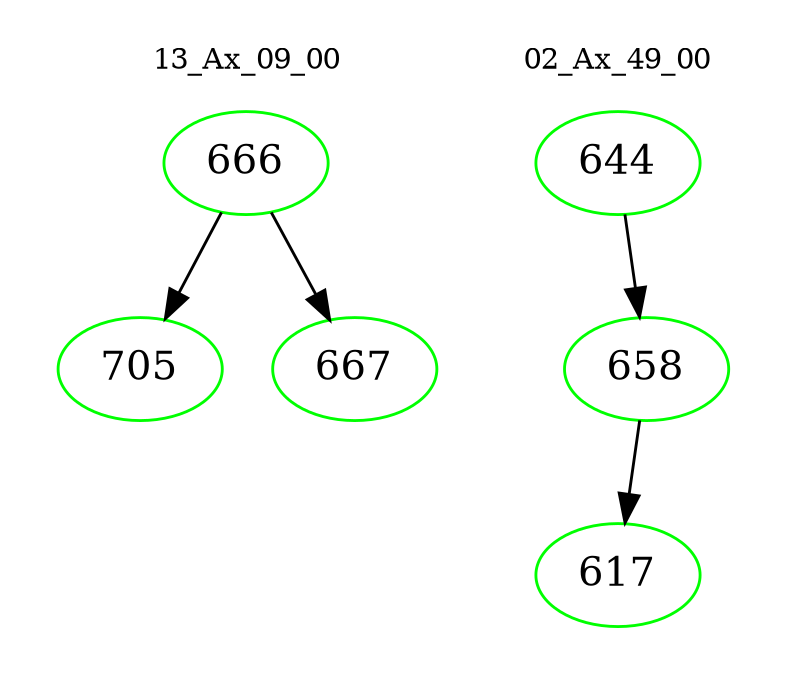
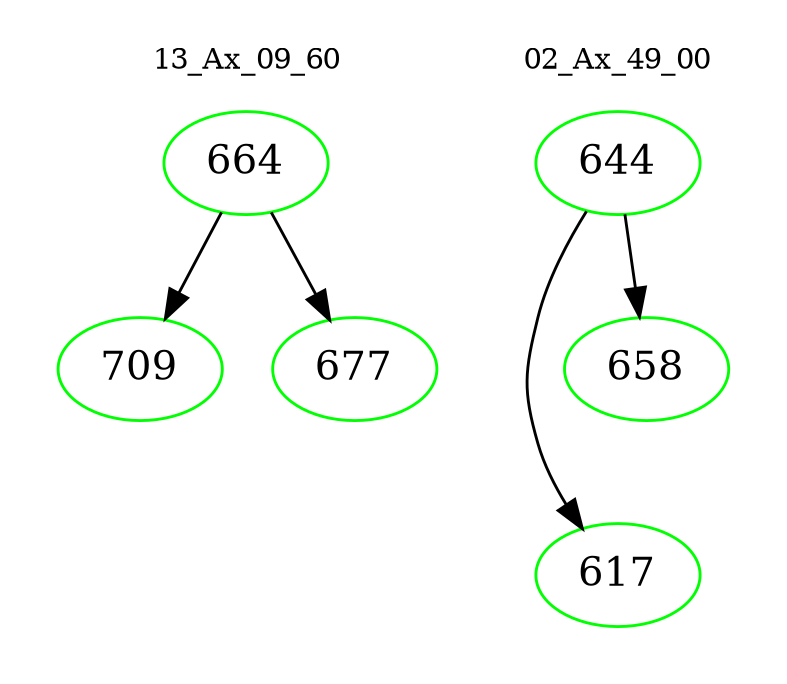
cluster "13_Ax_09_00": label "13_Ax_09_00" -> "13_Ax_09_60"
node "666": label "666" -> "664"
node "705": label "705" -> "709"
node "667": label "667" -> "677"
edge "658" -> "617": now "644" -> "617"
